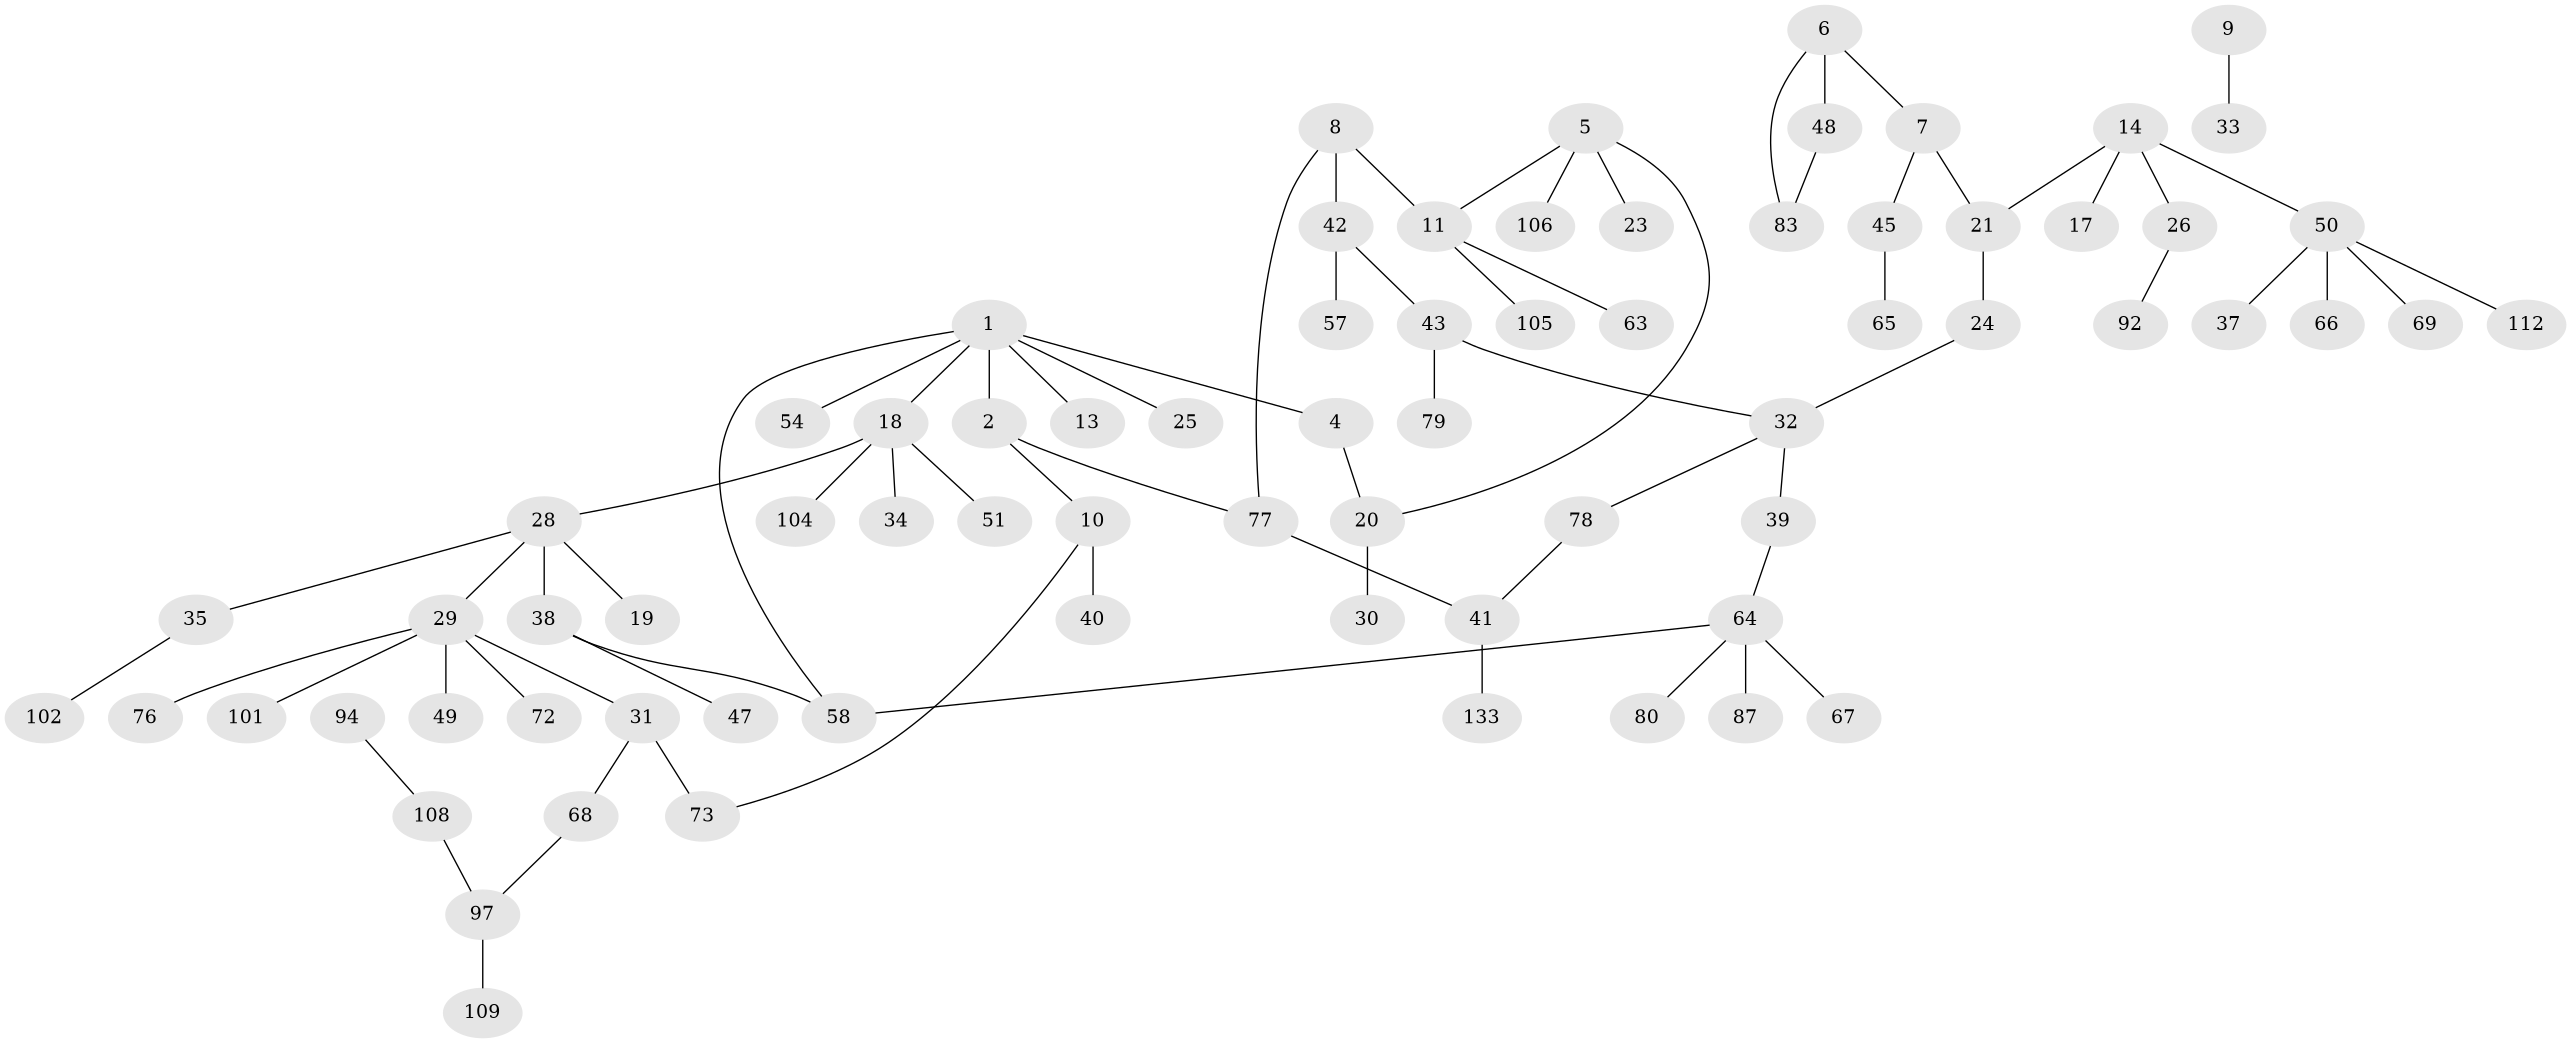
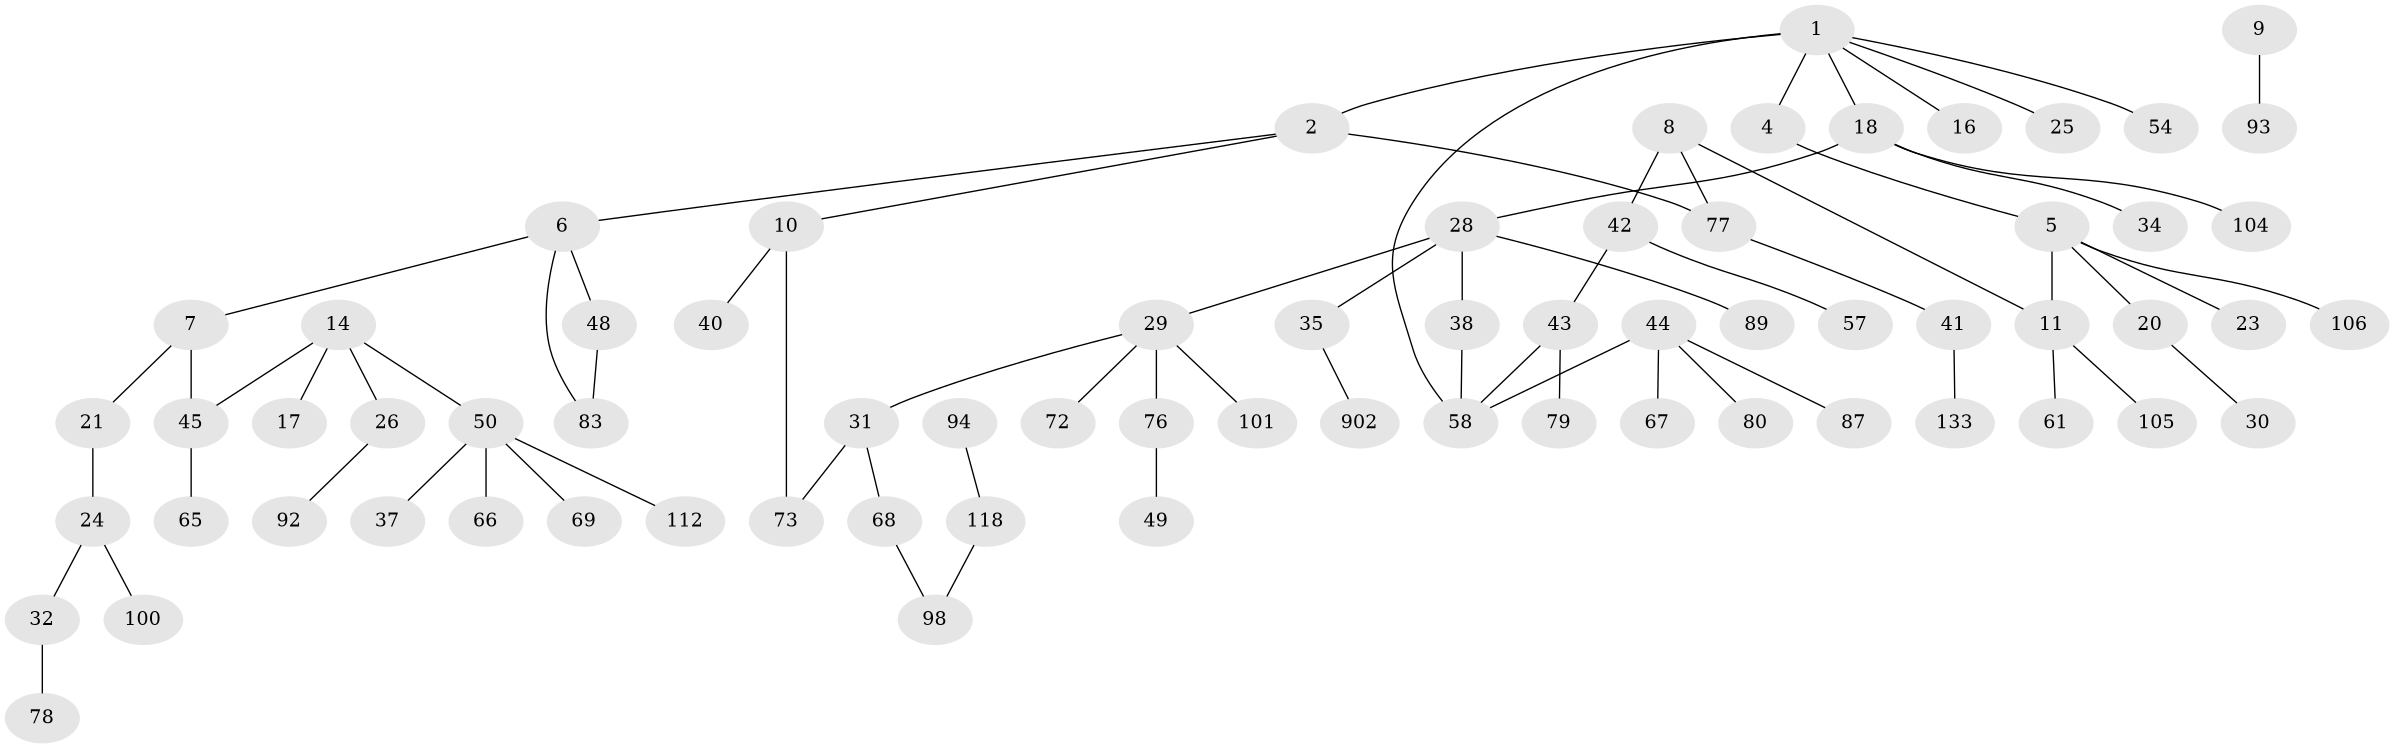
node "33": label "33" -> "93"
edge "2" -- "6": added
edge "14" -- "21": now "14" -- "45"
node "63": label "63" -> "61"
edge "43" -- "32": now "43" -- "58"
node "13": label "13" -> "16"
edge "4" -- "20": now "4" -- "5"
node "51": removed
node "39": removed
edge "78" -- "41": removed
node "100": added
node "19": label "19" -> "89"
node "64": label "64" -> "44"
edge "29" -- "49": now "76" -- "49"
node "102": label "102" -> "902"
node "47": removed
node "108": label "108" -> "118"
node "97": label "97" -> "98"
node "109": removed
